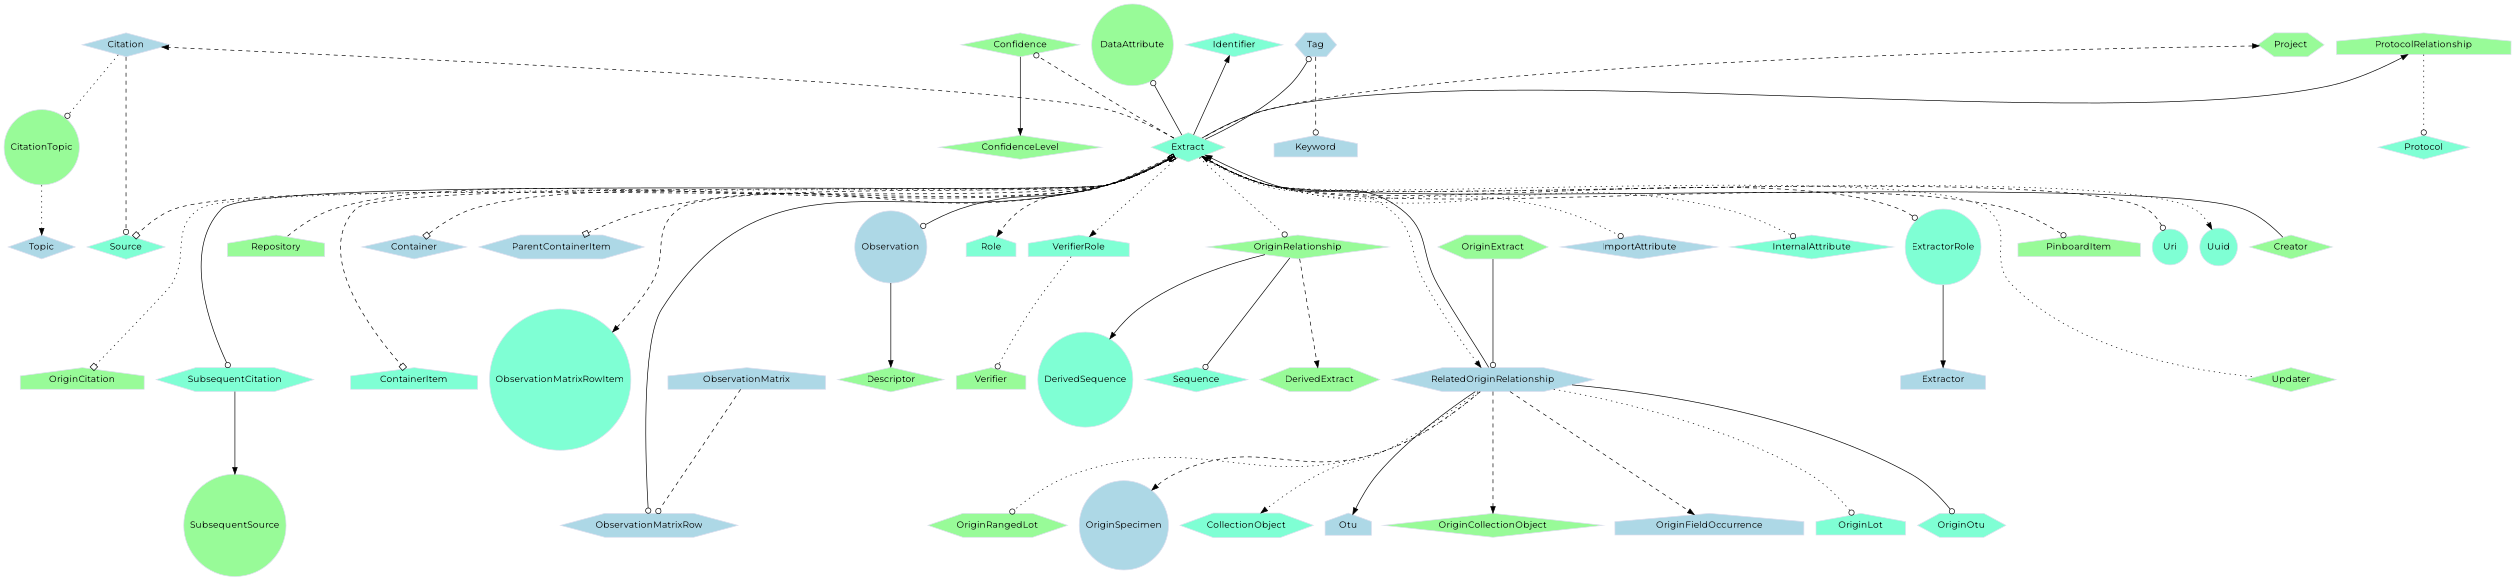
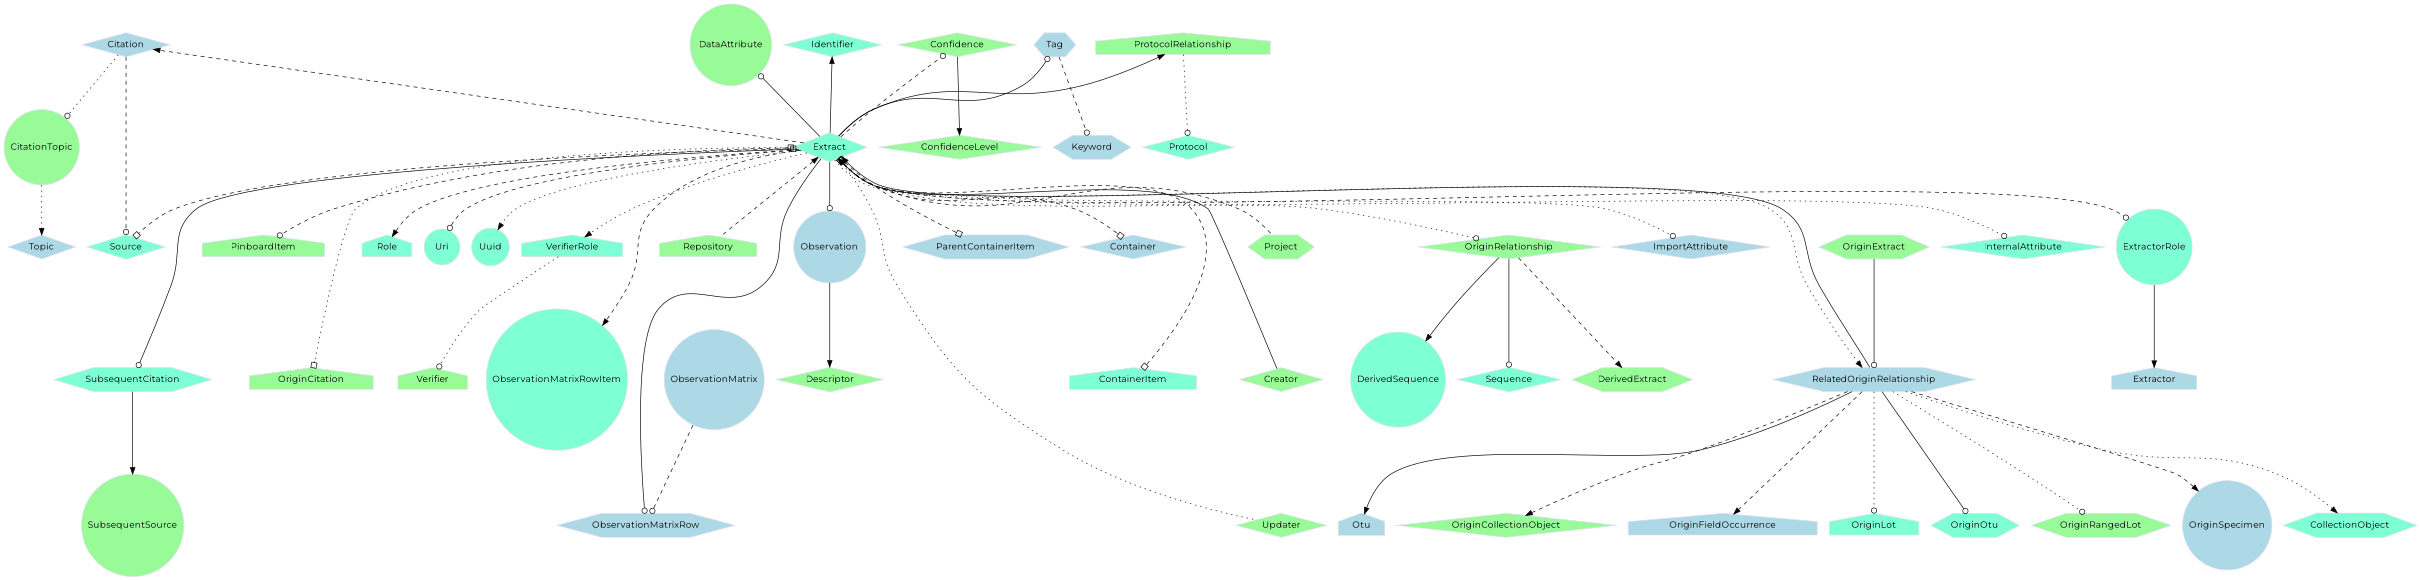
edge "Extract" -> "Project": reversed
node "Keyword": shape house -> hexagon
node "ObservationMatrix": shape house -> circle
